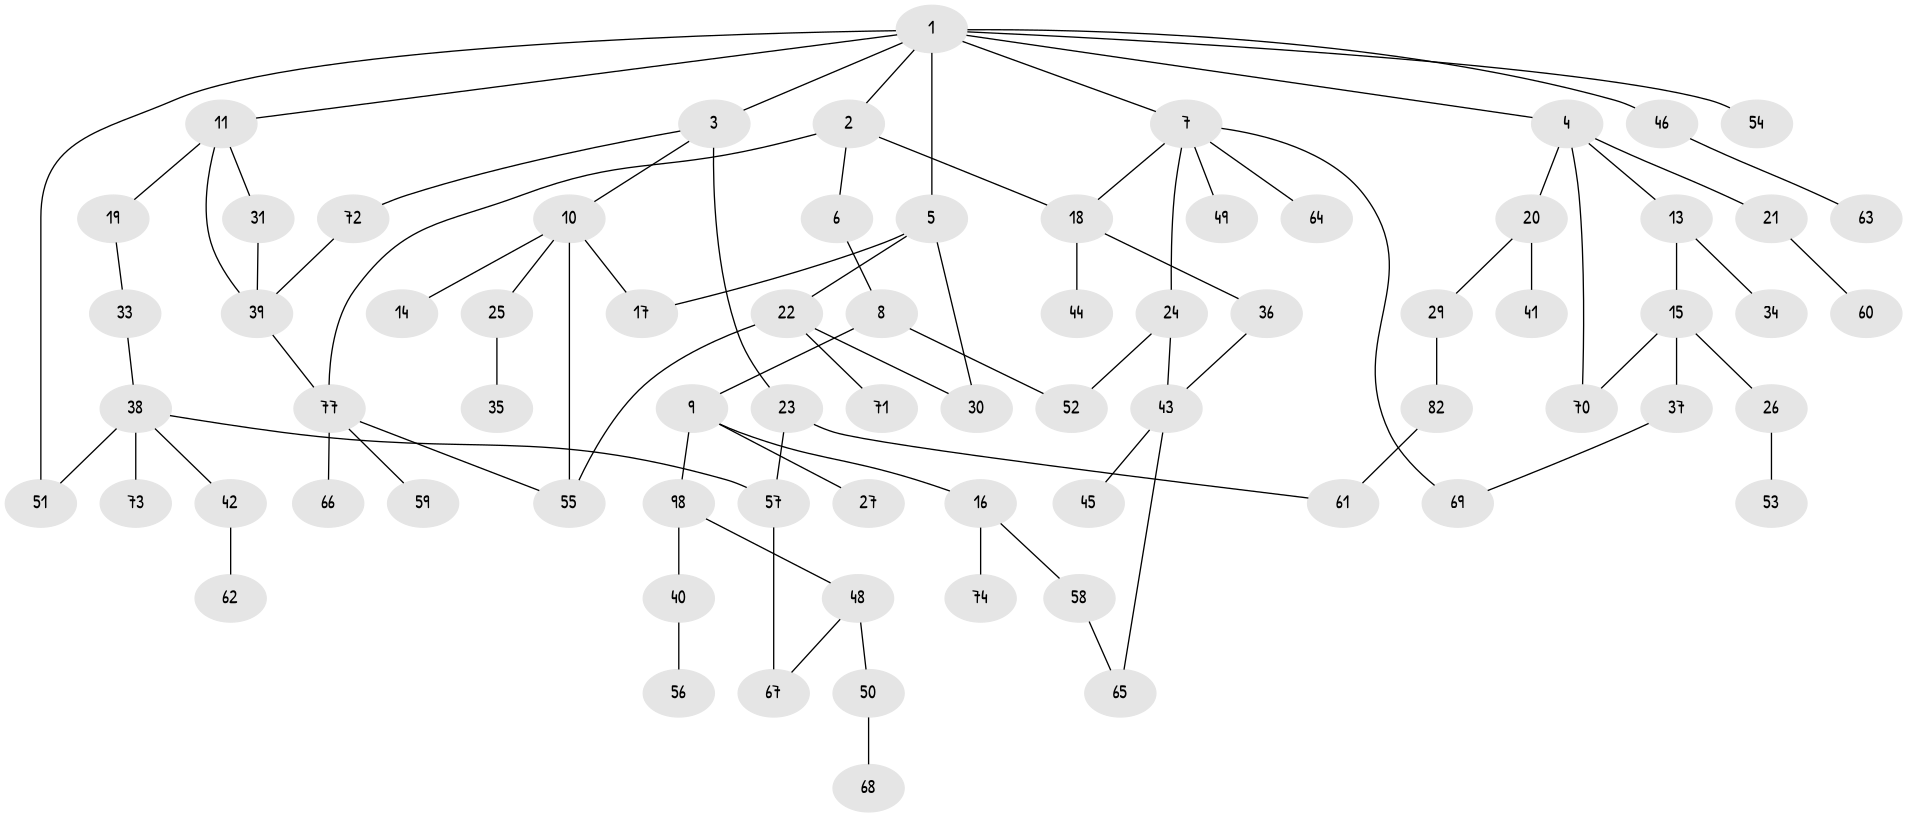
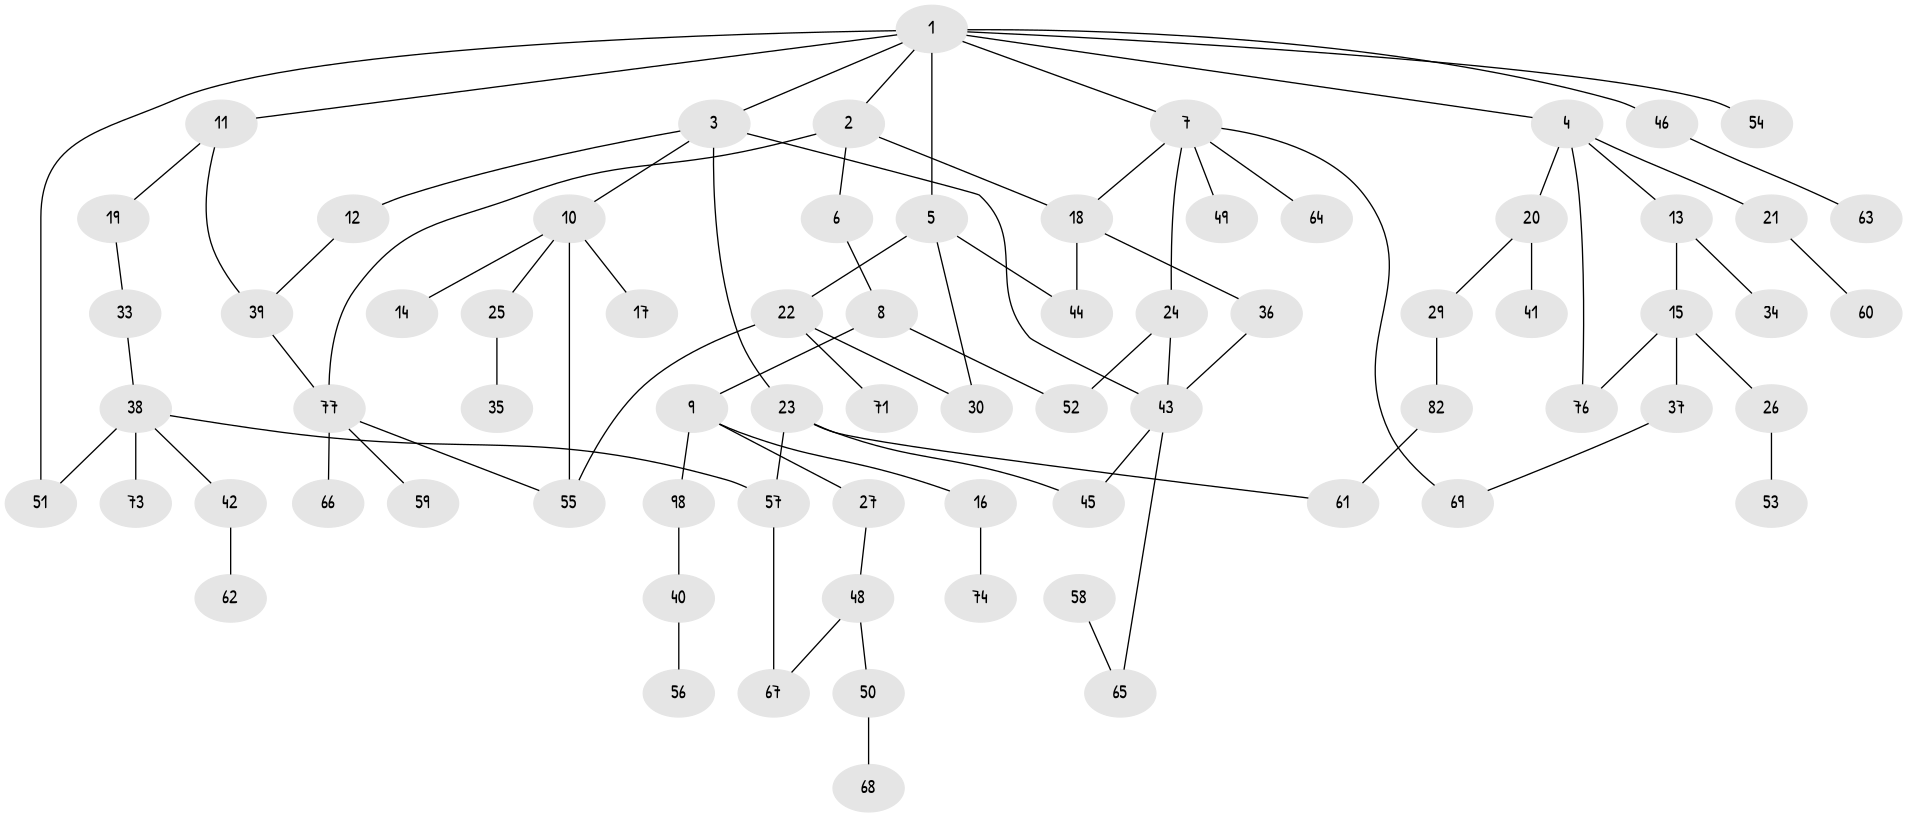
edge "3" -- "43": added
node "31": removed
node "72": label "72" -> "12"
edge "5" -- "17": now "5" -- "44"
node "70": label "70" -> "76"
edge "23" -- "45": added
edge "98" -- "48": now "27" -- "48"
edge "16" -- "58": removed
